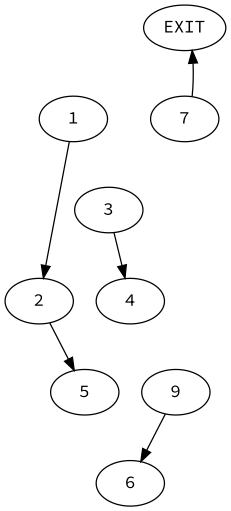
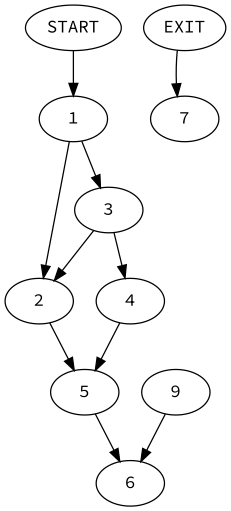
node "START": added
edge "7" -> "EXIT": reversed
edge "1" -> "3": added
edge "3" -> "2": added
edge "4" -> "5": added
edge "5" -> "6": added
